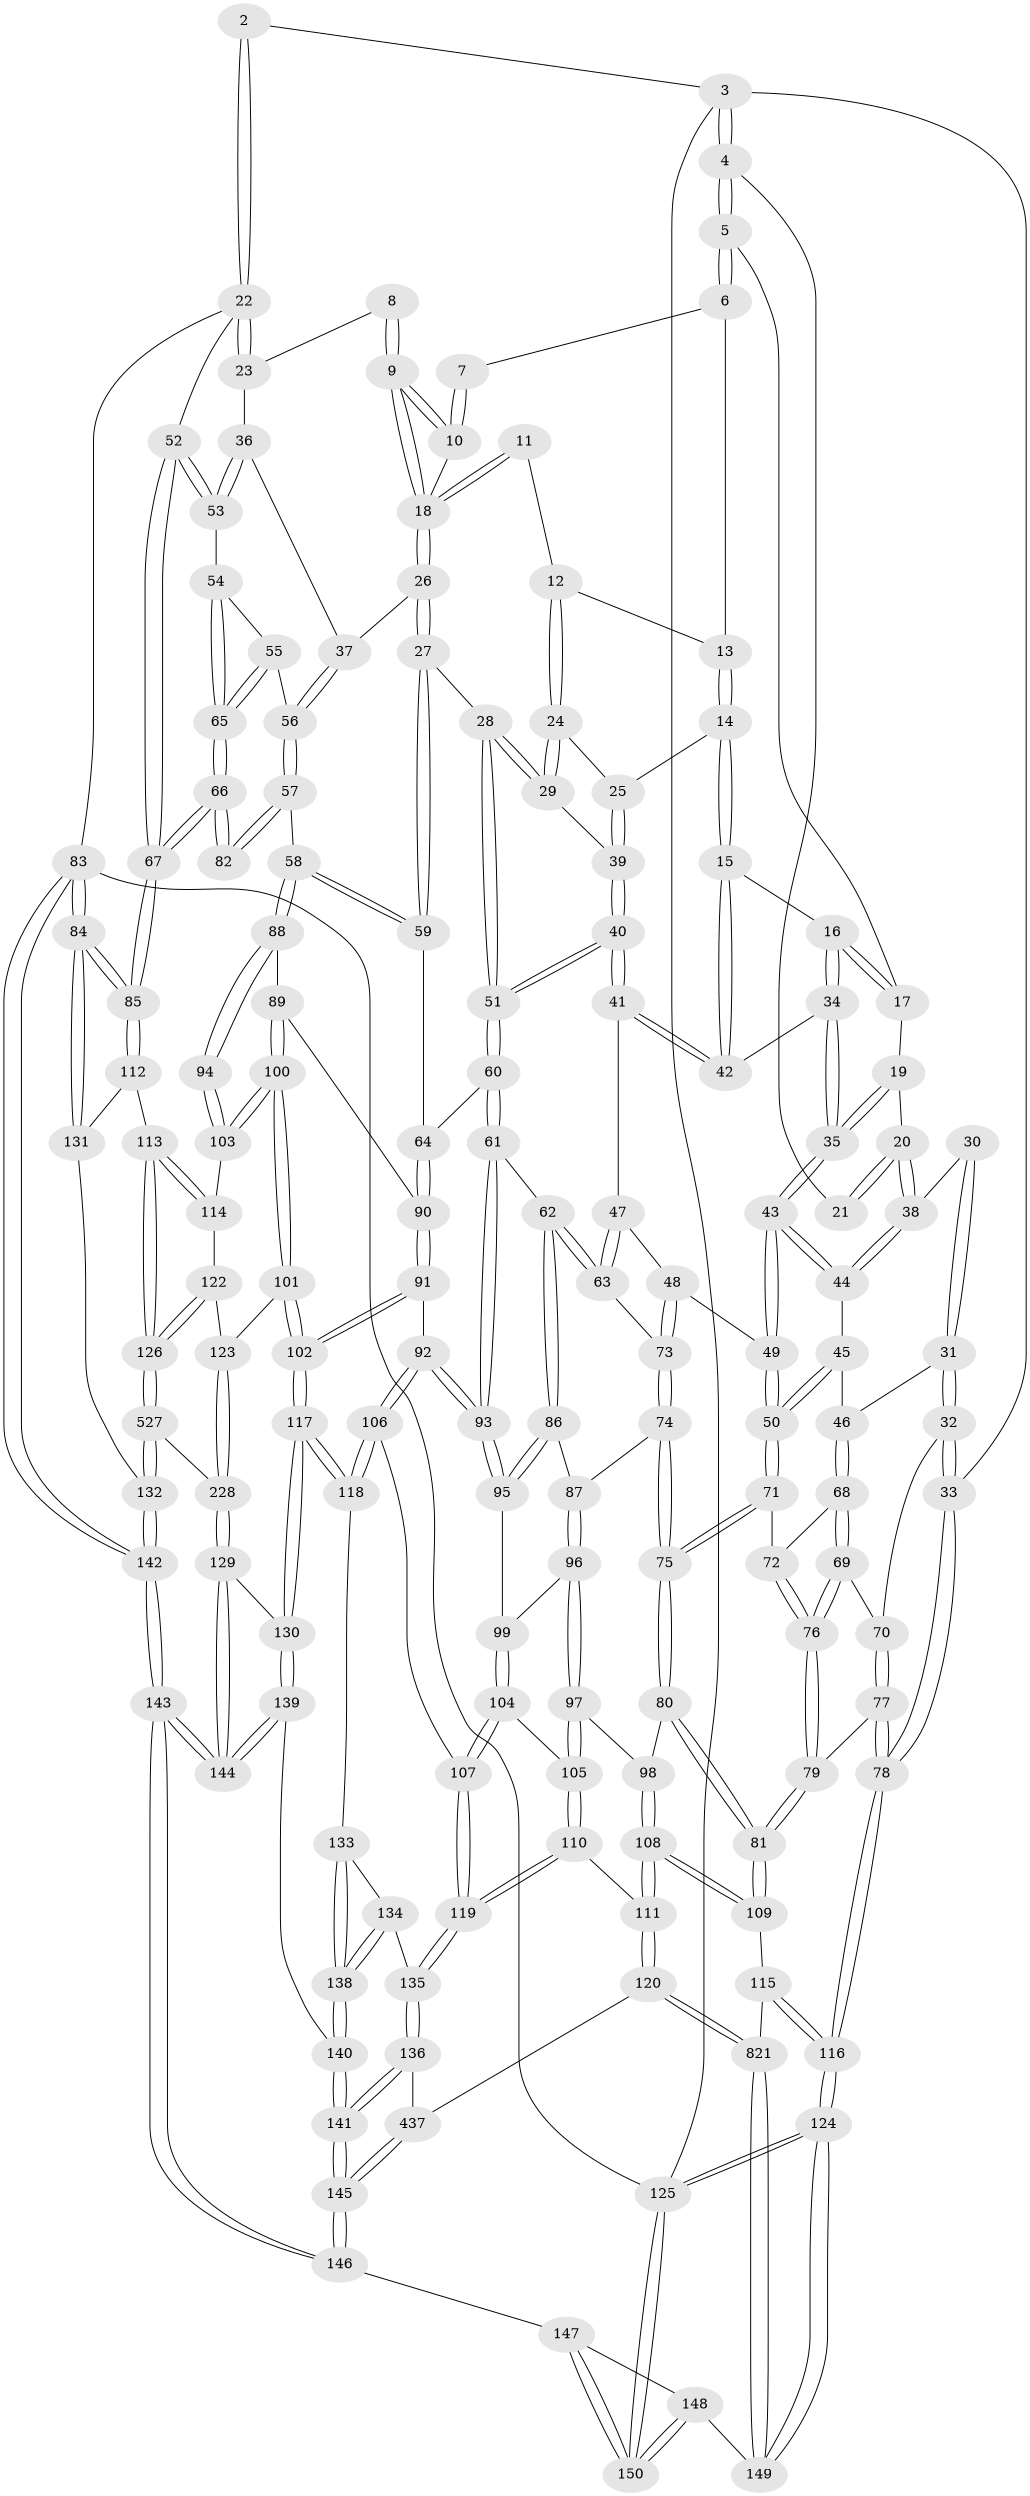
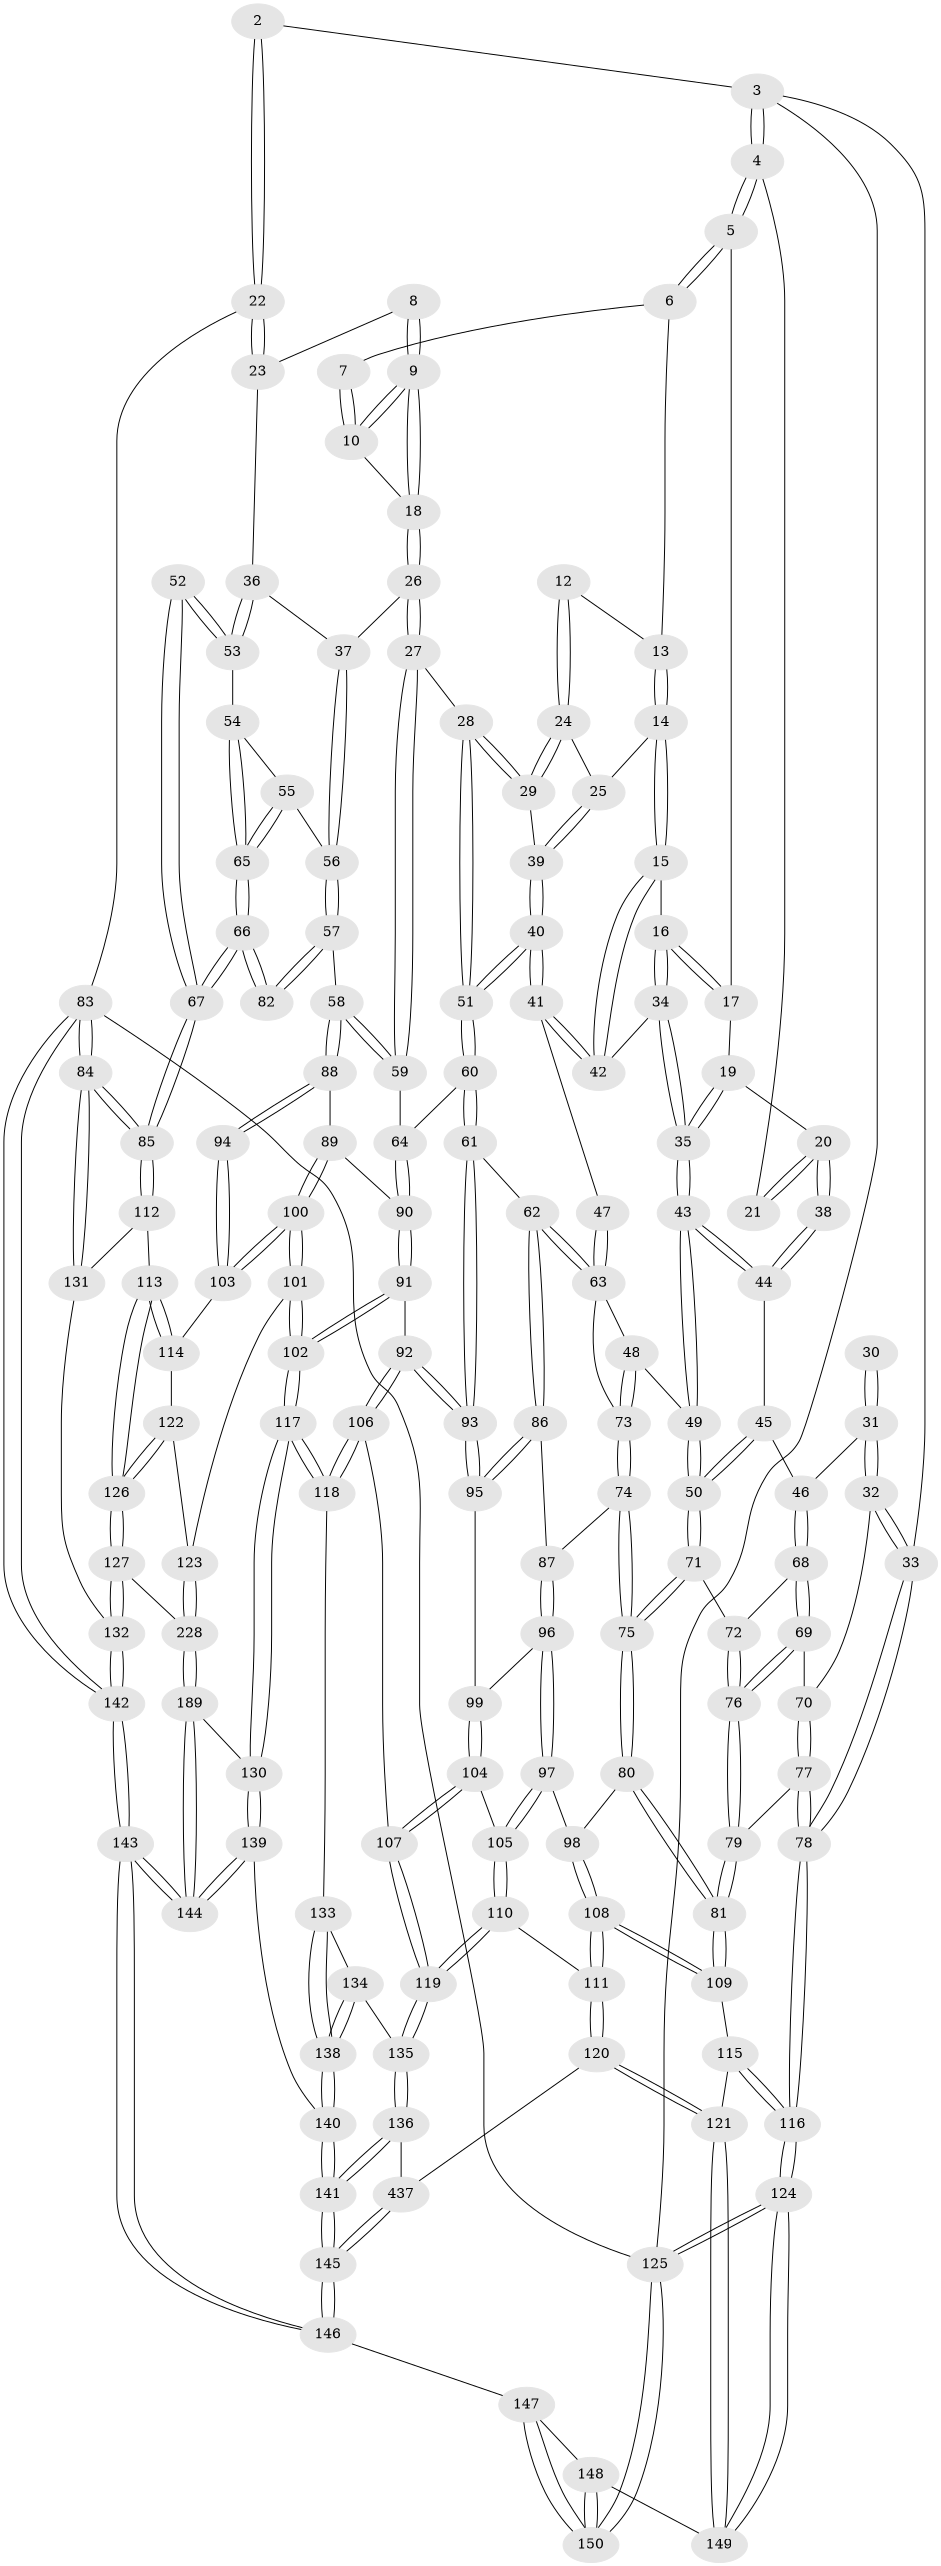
edge "22" -- "52": removed
node "11": removed
edge "30" -- "38": removed
edge "47" -- "48": now "63" -- "48"
node "527": label "527" -> "127"
node "129": label "129" -> "189"
node "821": label "821" -> "121"
